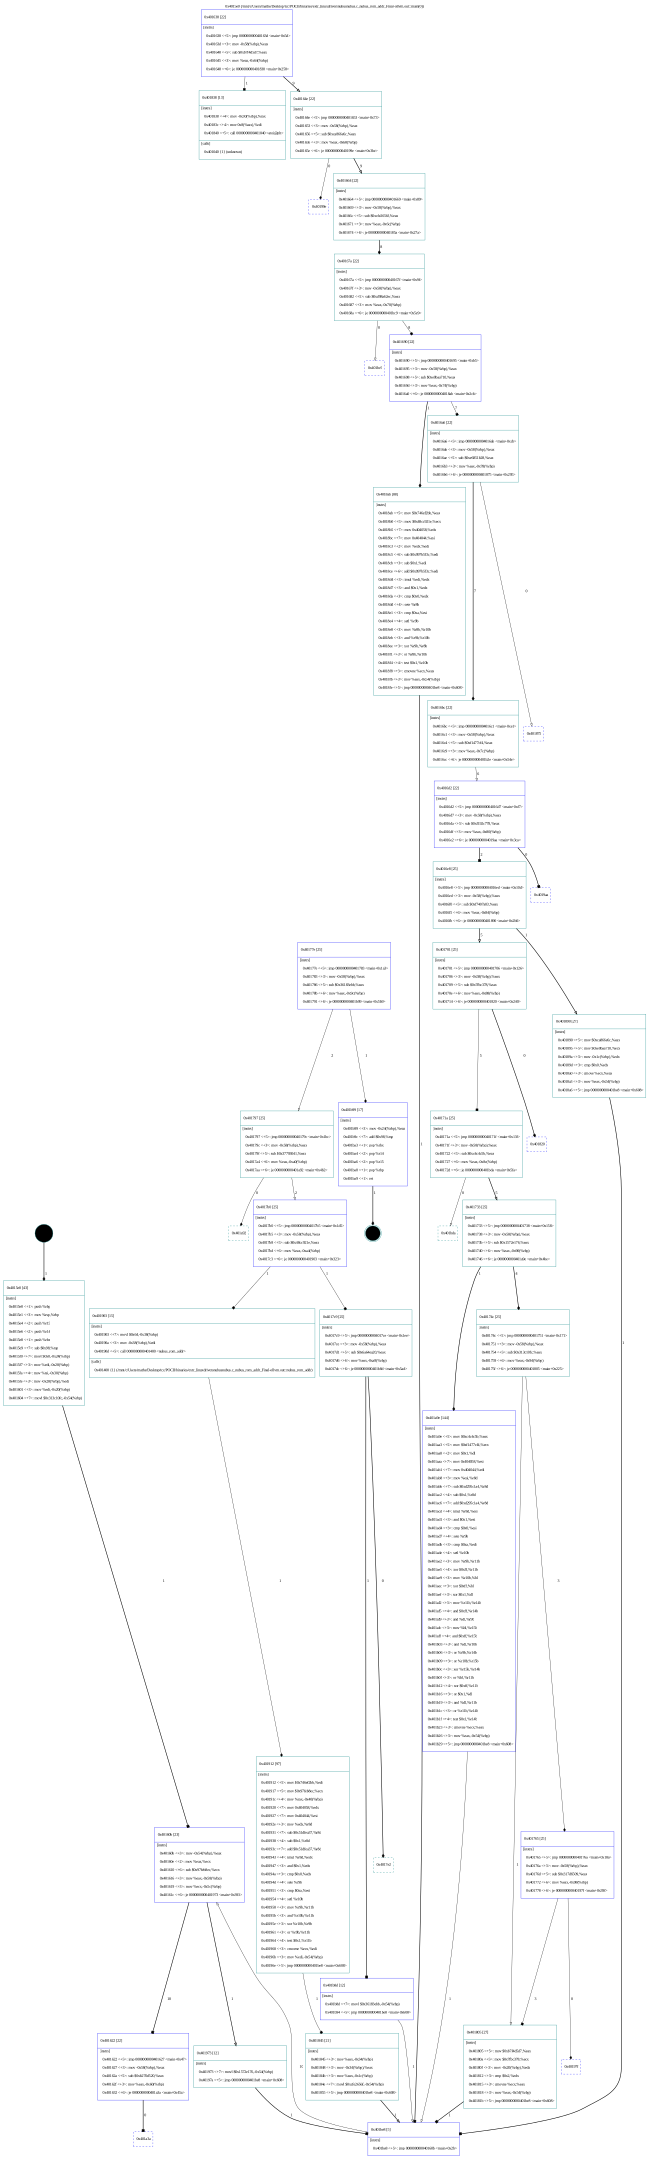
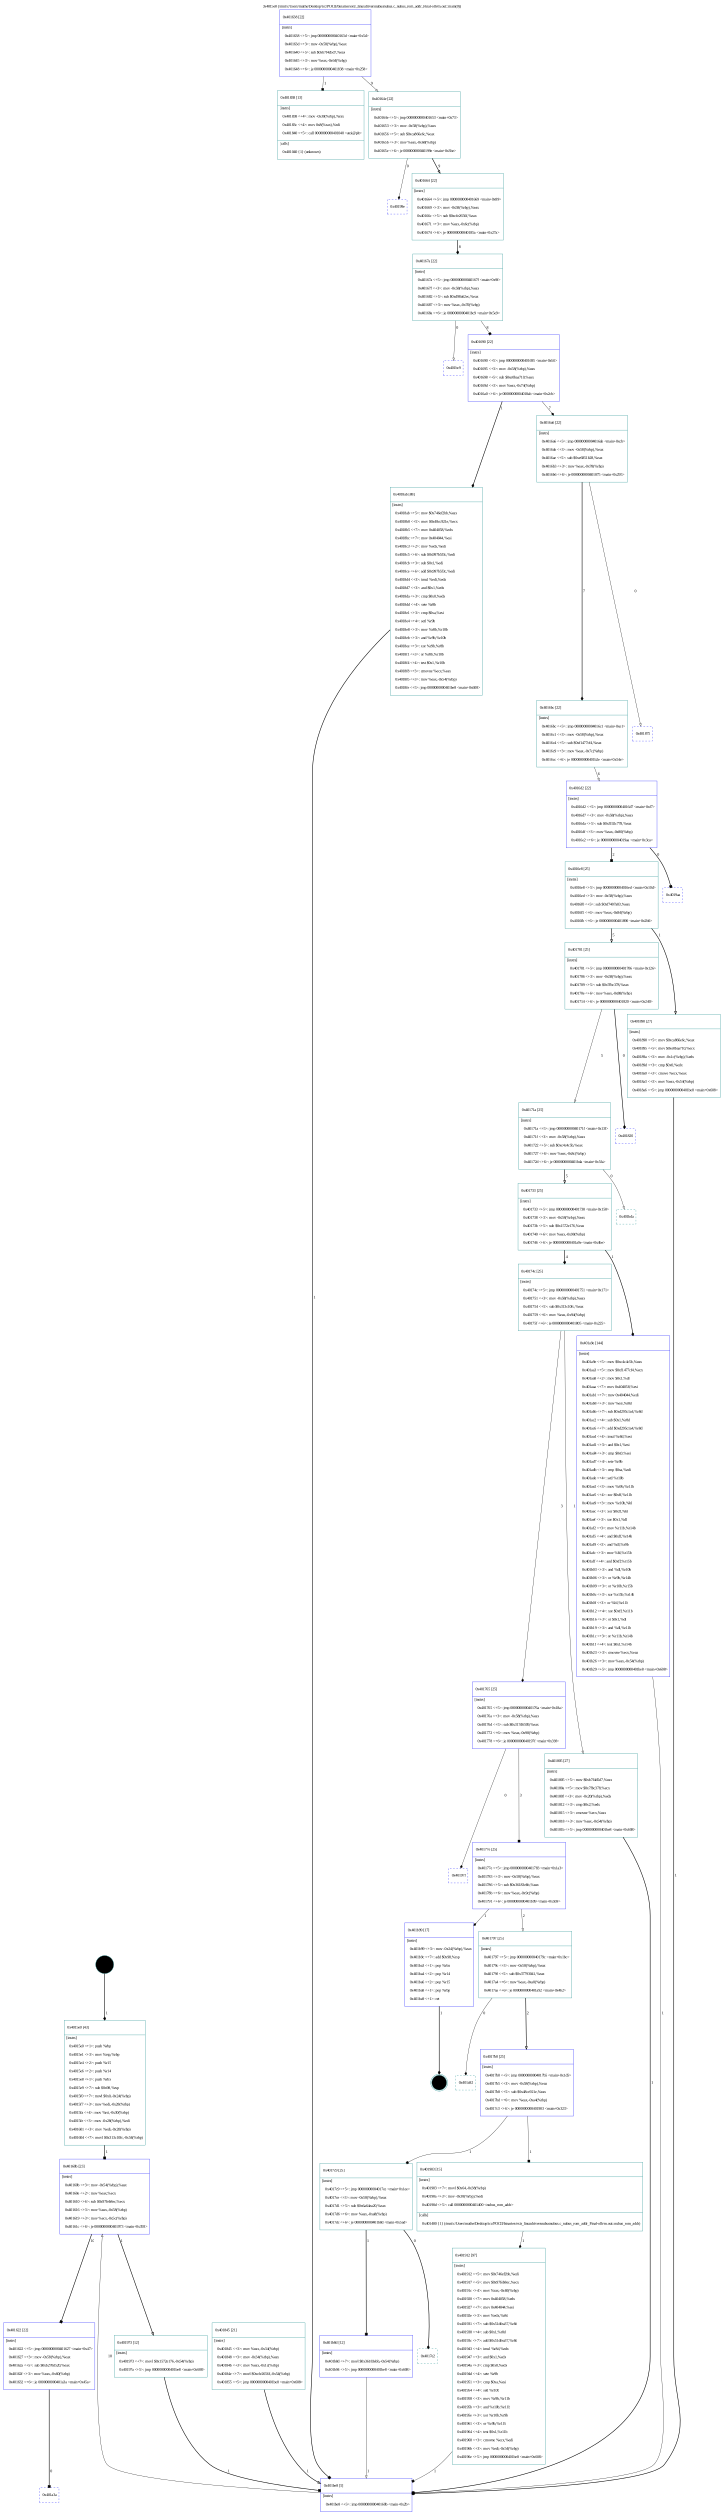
edge "0x401638 [22]" -> "0x40164e [22]": style bold -> solid
edge "0x401690 [22]" -> "0x4016a6 [22]": arrowhead box -> diamond
edge "0x401701 [25]" -> "0x40171a [25]": arrowhead box -> onormal
edge "0x401797 [25]" -> "0x4017b0 [25]": style solid -> bold
edge "0x401765 [25]" -> "0x401805 [27]": now "0x401765 [25]" -> "0x40177e [25]"
edge "0x401912 [97]" -> "0x401845 [21]": now "0x401912 [97]" -> "0x401be8 [5]"
